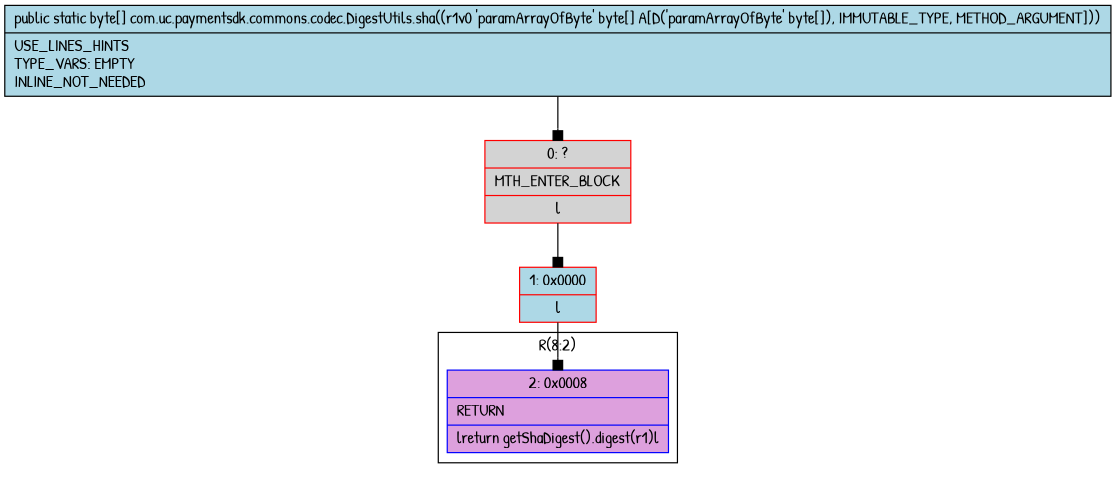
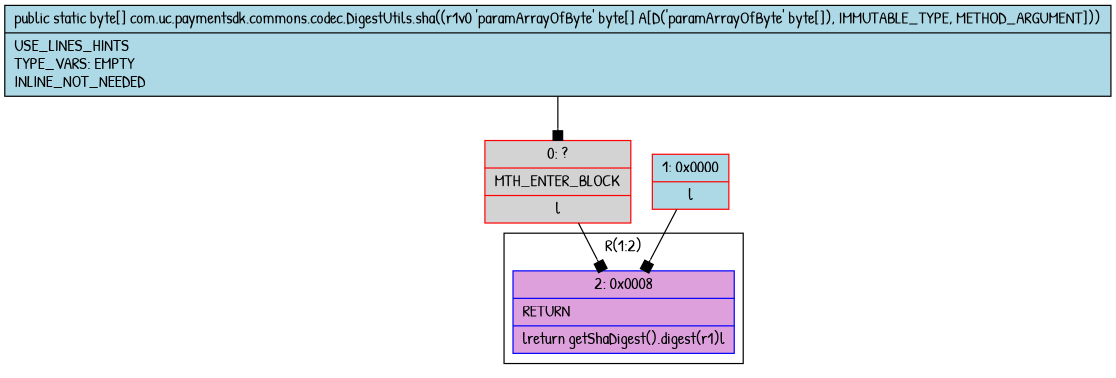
edge "0: ?" -> "1: 0x0000": now "0: ?" -> "2: 0x0008"
cluster "R(8:2)": label "R(8:2)" -> "R(1:2)"
